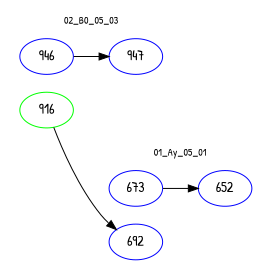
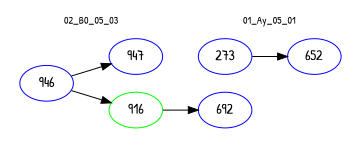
edge "946" -> "916": added
node "673": label "673" -> "273"
